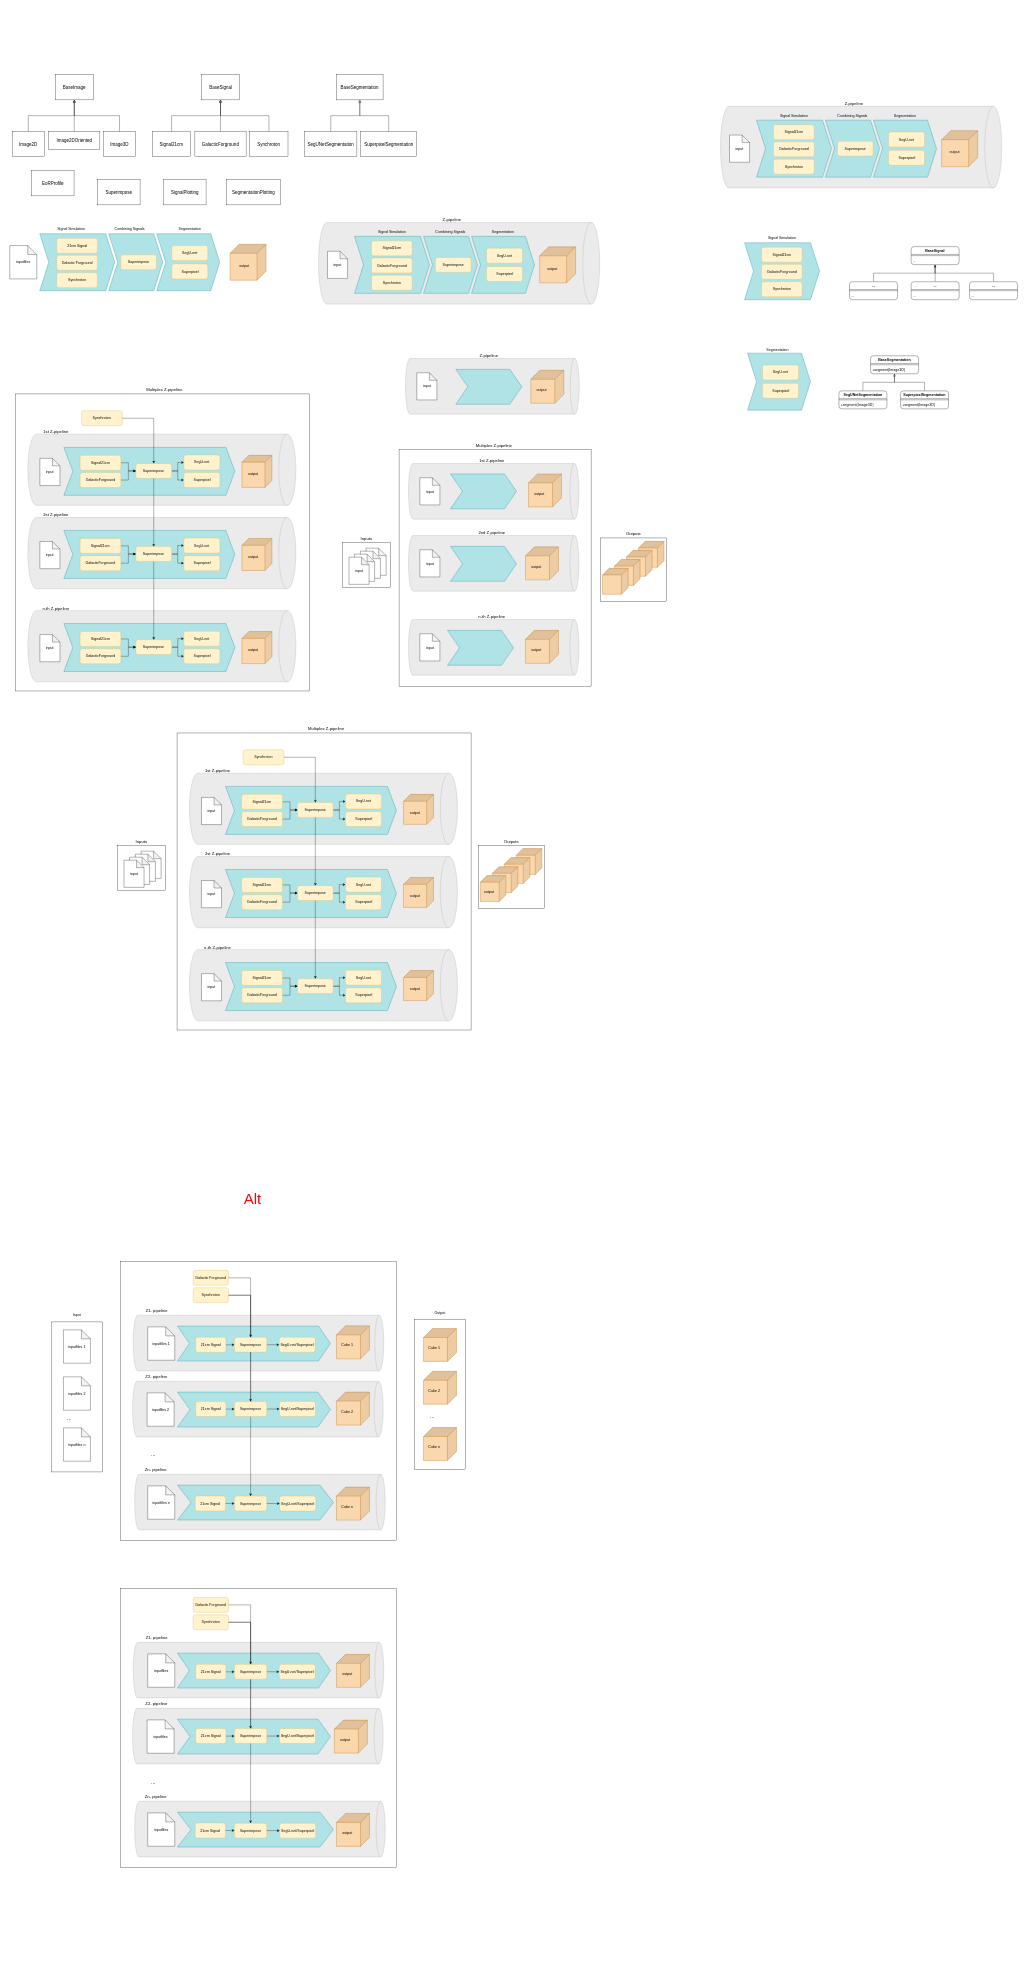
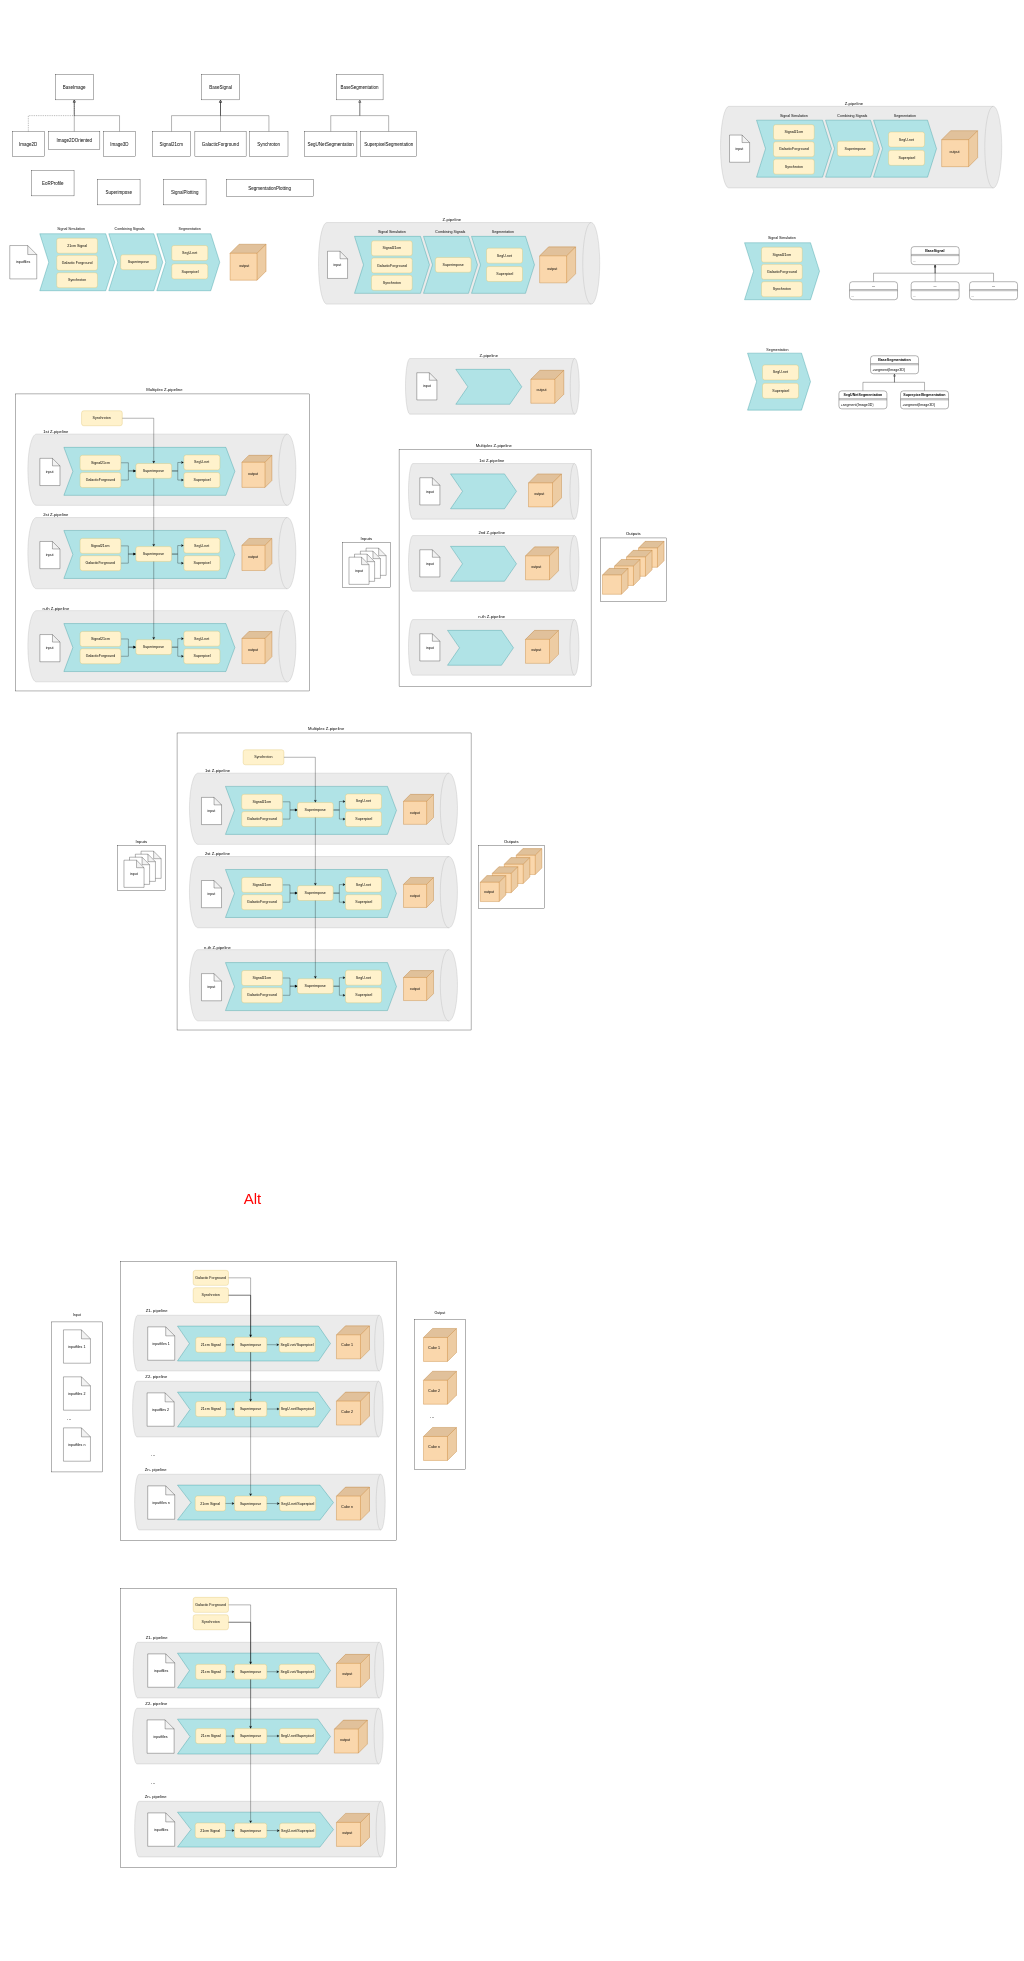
edge "Image2D" -> "BaseImage": style solid -> dashed
edge "Image2DOriented" -> "BaseImage": arrowhead block -> diamond
node "SegmentationPlotting": size 54x25 -> 87x17
